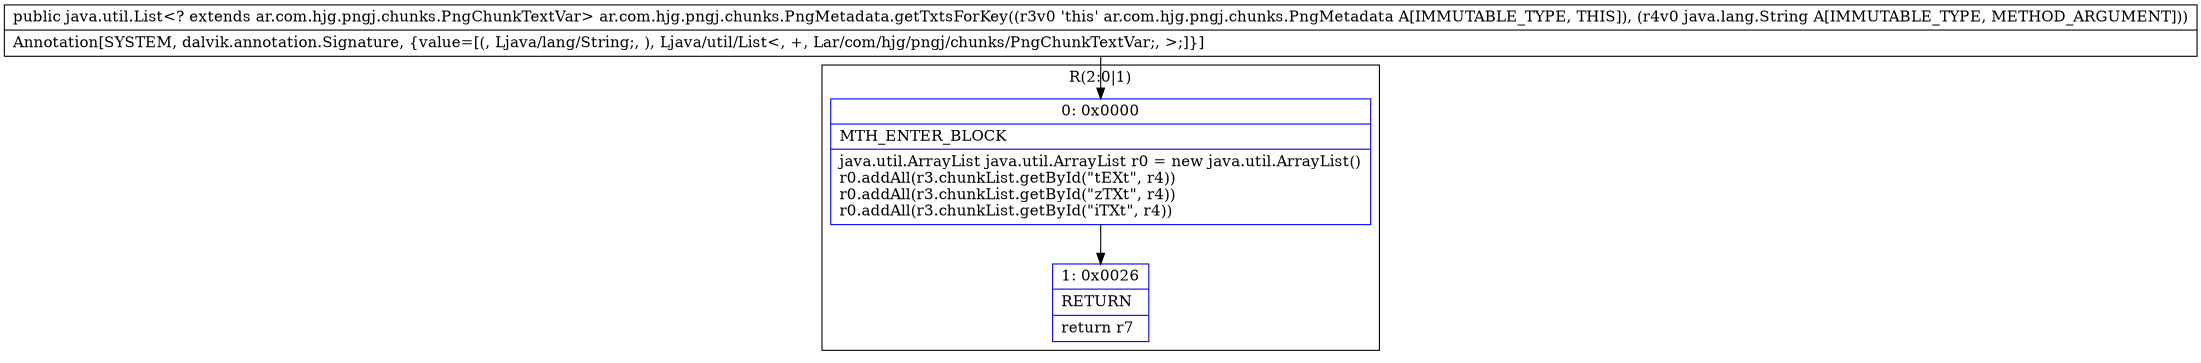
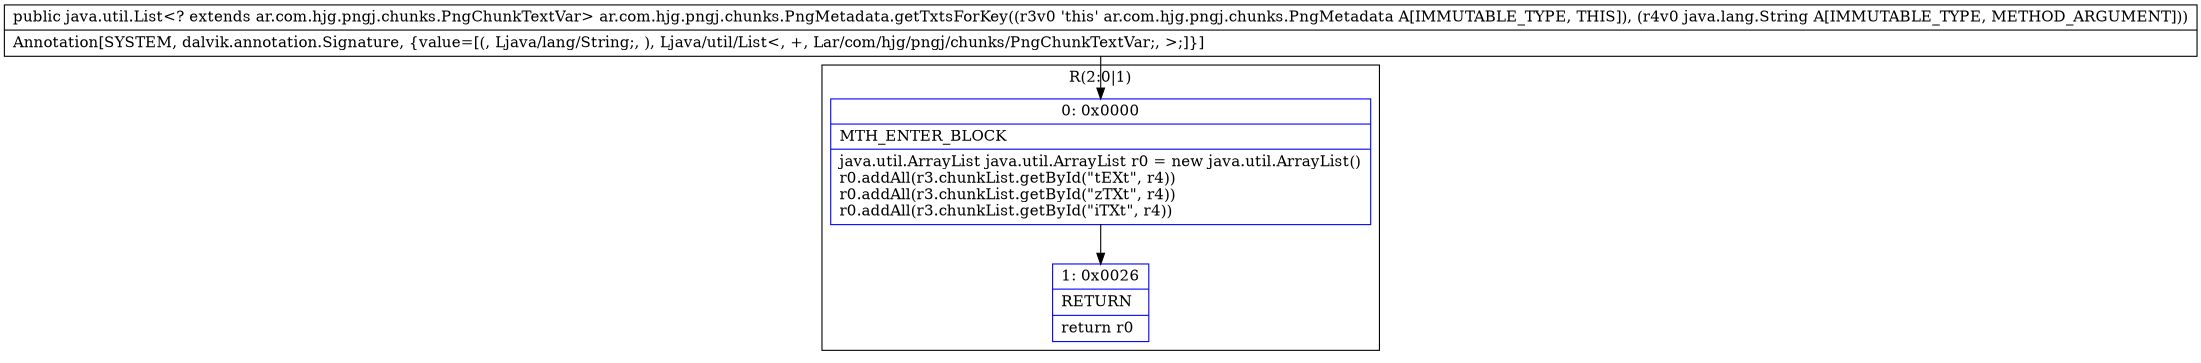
node "1: 0x0026": text "return r7" -> "return r0"
